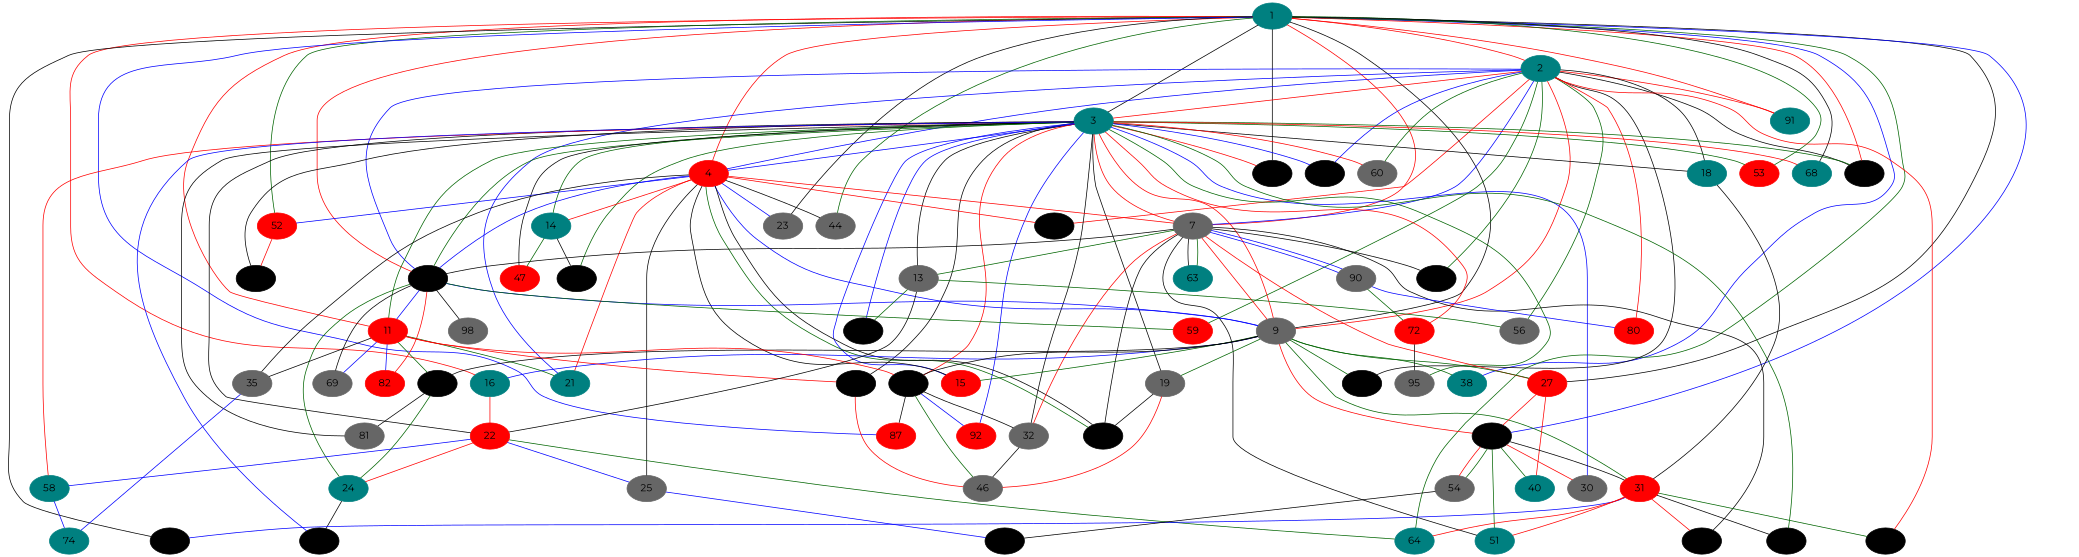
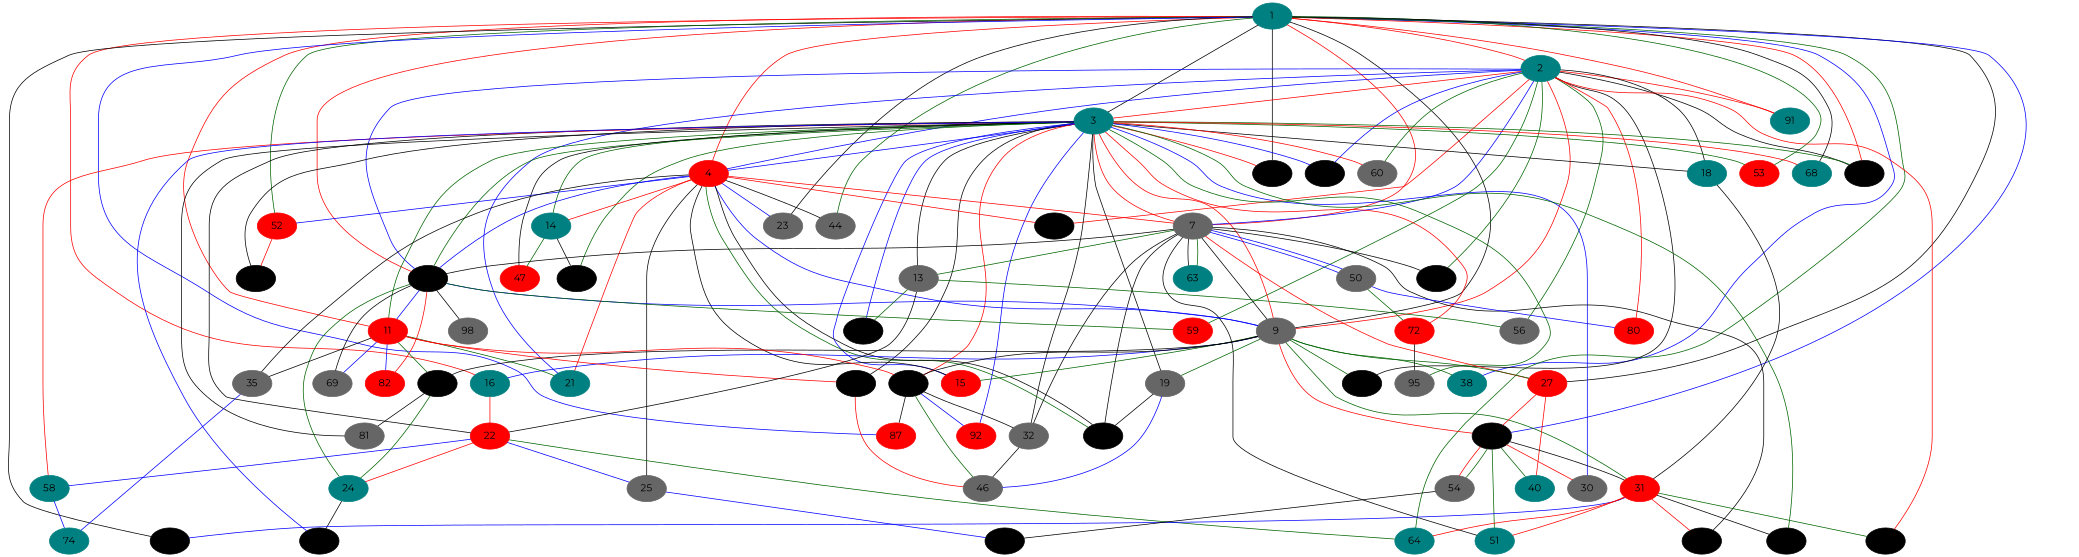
edge "7" -- "9": color red -> black
node "90": label "90" -> "50"
edge "7" -- "32": color red -> black
edge "19" -- "46": color red -> blue
